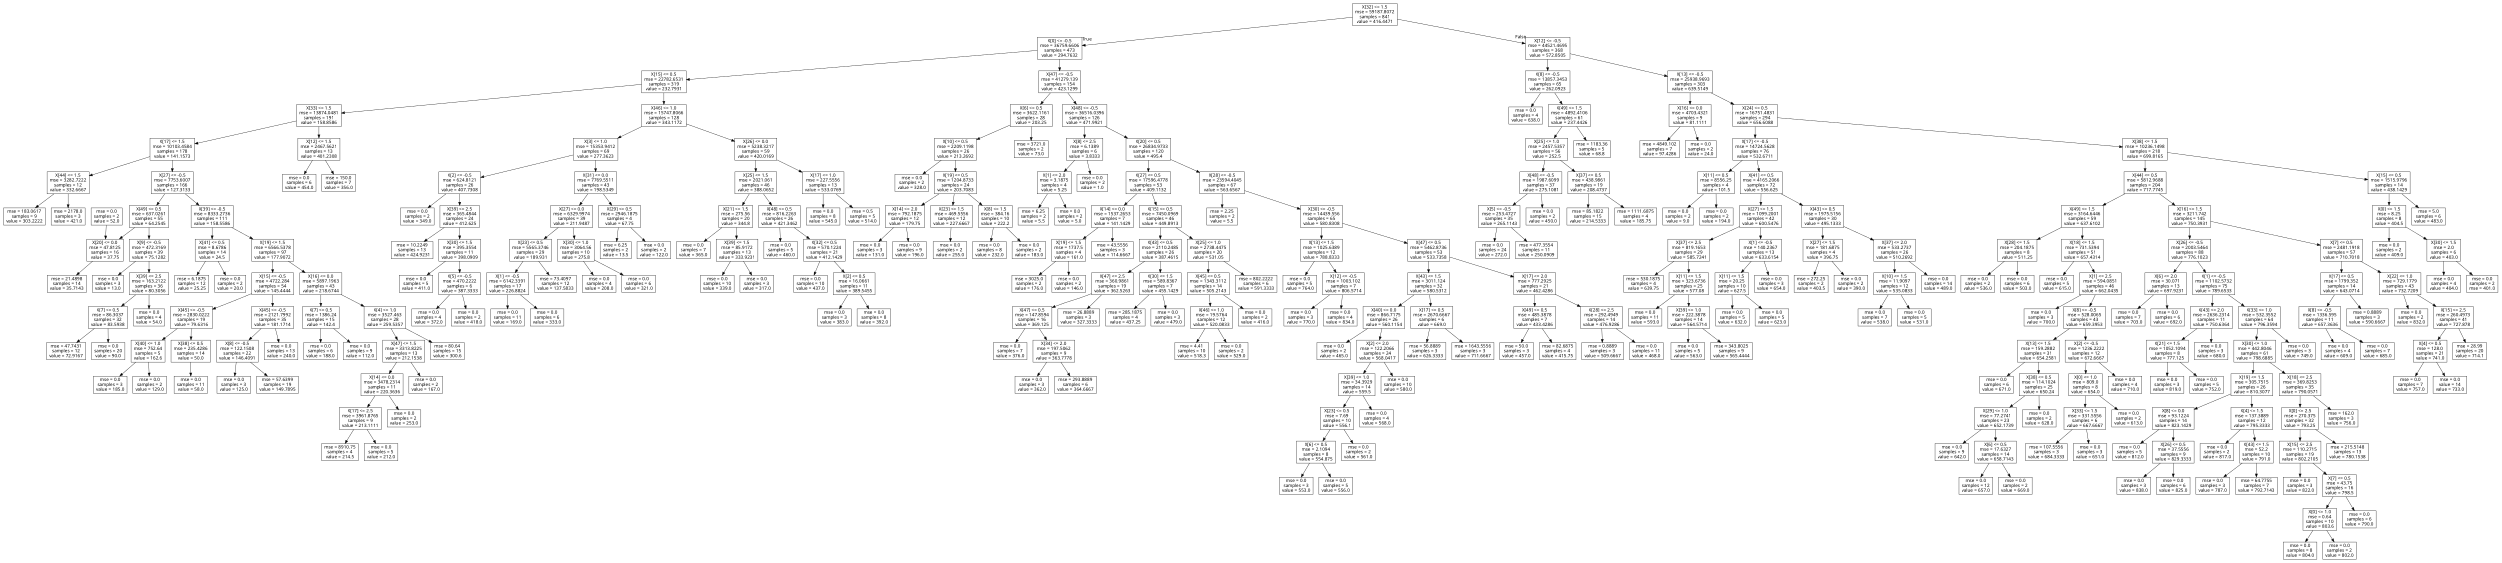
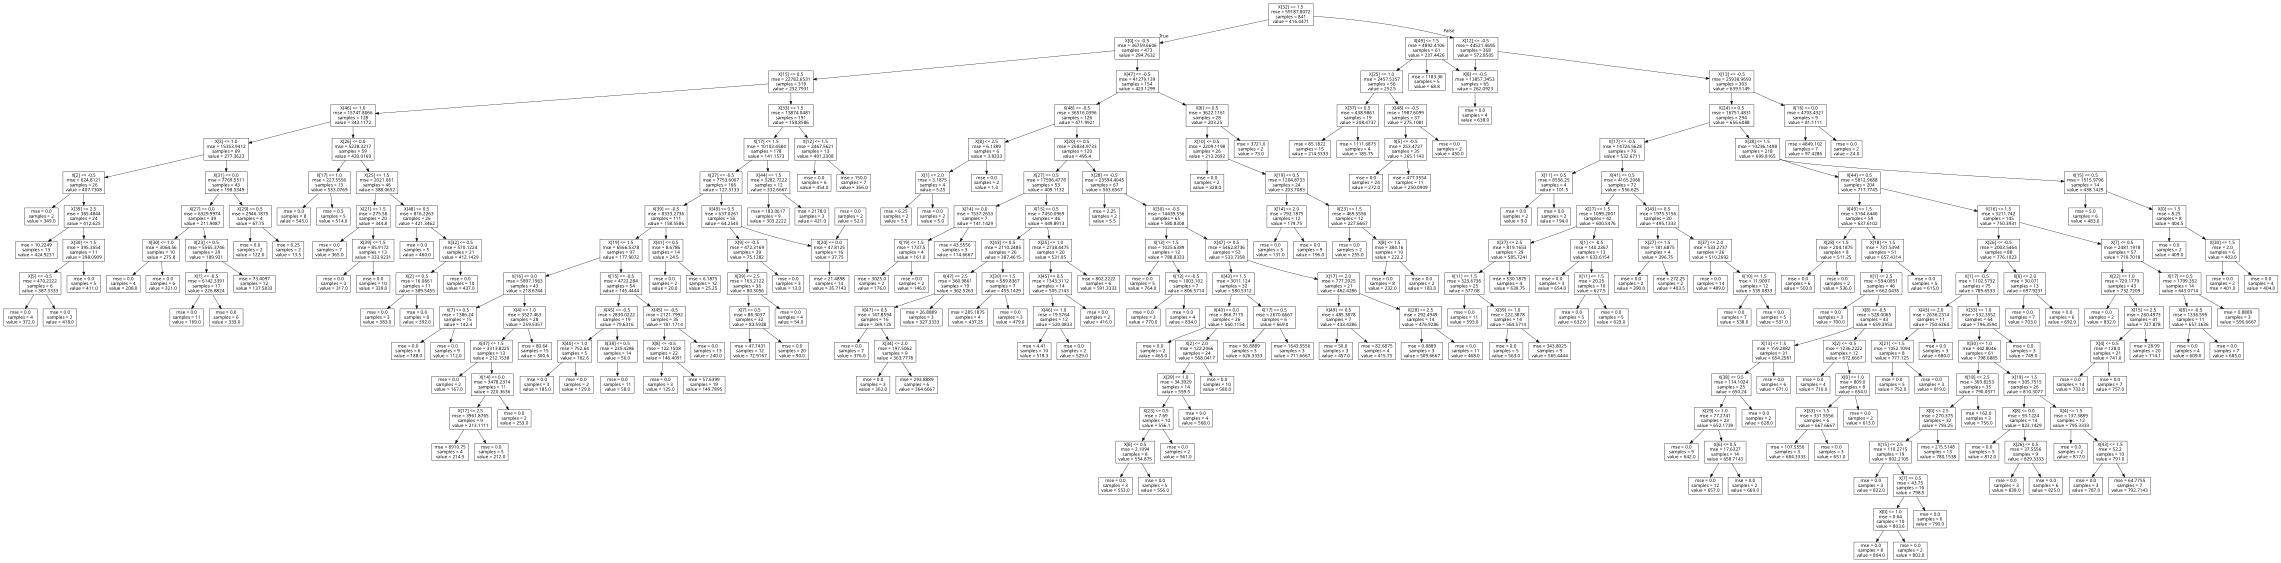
edge "X[8] <= -0.5 mse = 13857.3453 samples = 65 value = 262.0923" -> "X[49] <= 1.5 mse = 4892.4106 samples = 61 value = 237.4426": reversed
edge "X[19] <= 0.5 mse = 1204.8733 samples = 24 value = 203.7083" -> "X[8] <= 1.5 mse = 384.16 samples = 10 value = 222.2": now "X[23] <= 1.5 mse = 469.5556 samples = 12 value = 227.6667" -> "X[8] <= 1.5 mse = 384.16 samples = 10 value = 222.2"
node "mse = 0.0 value = 14 value = 733.0": label "mse = 0.0 value = 14 value = 733.0" -> "mse = 0.0 samples = 14 value = 733.0"
